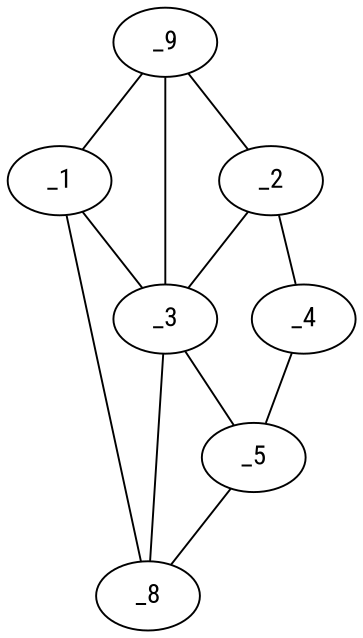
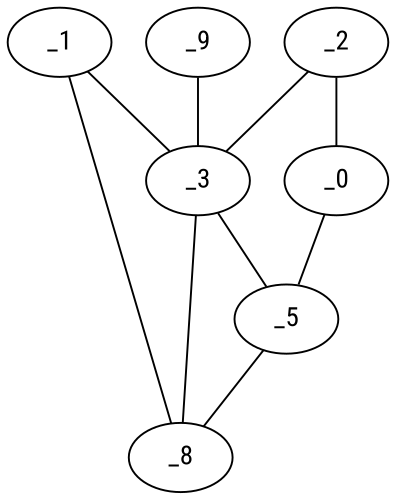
edge "_9" -- "_1": removed
edge "_9" -- "_2": removed
node "_4": label "_4" -> "_0"
